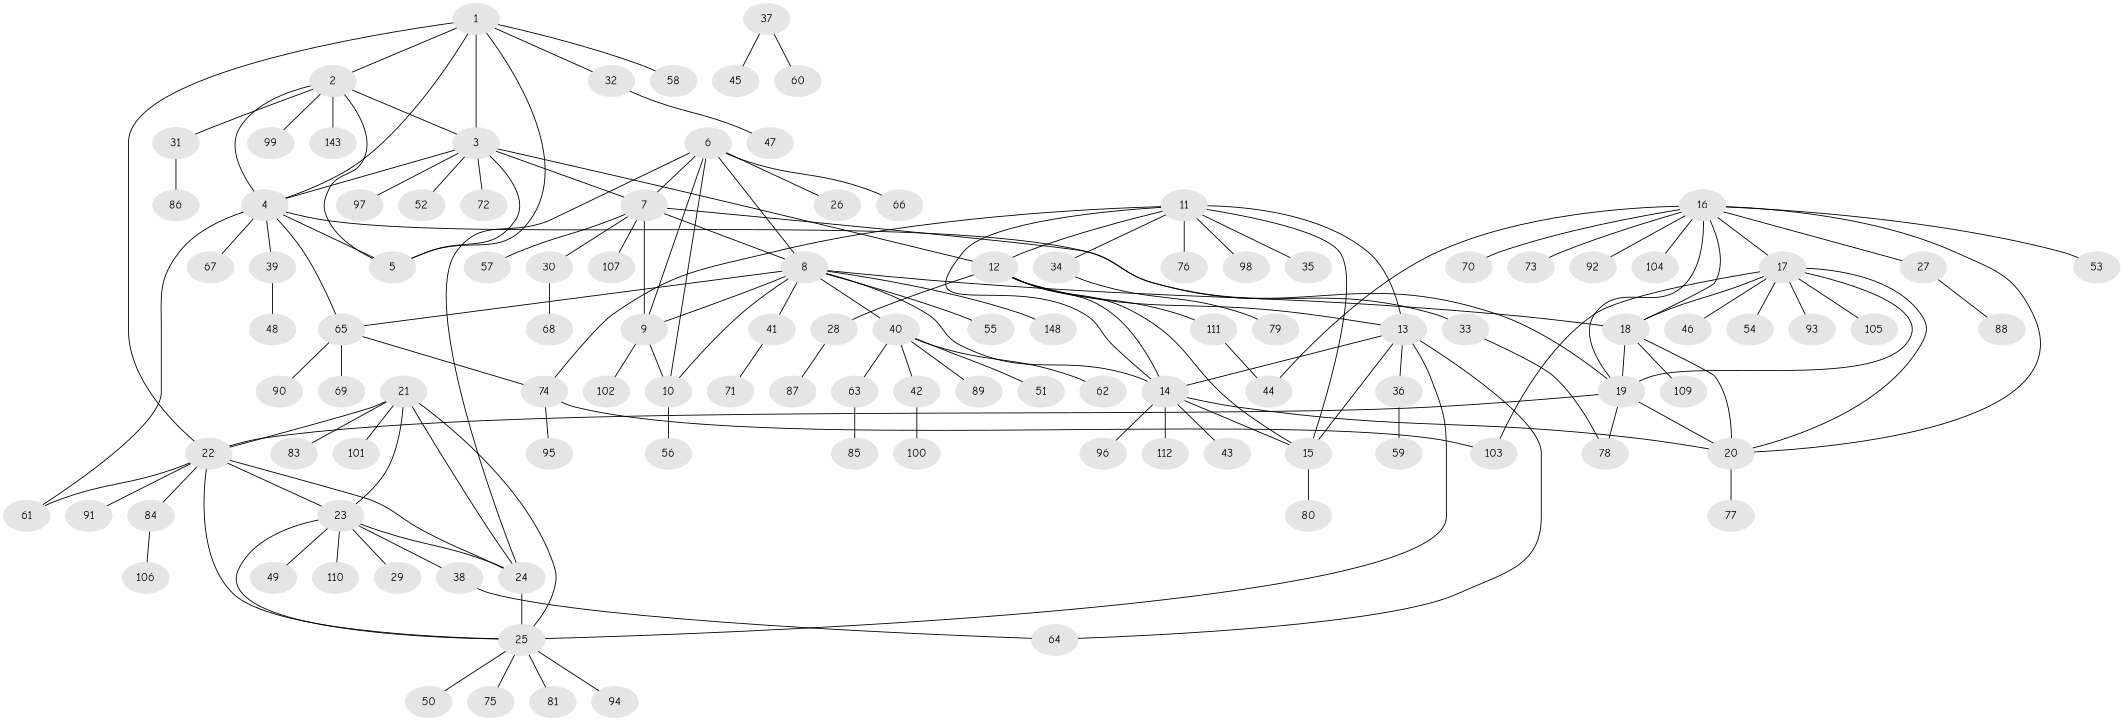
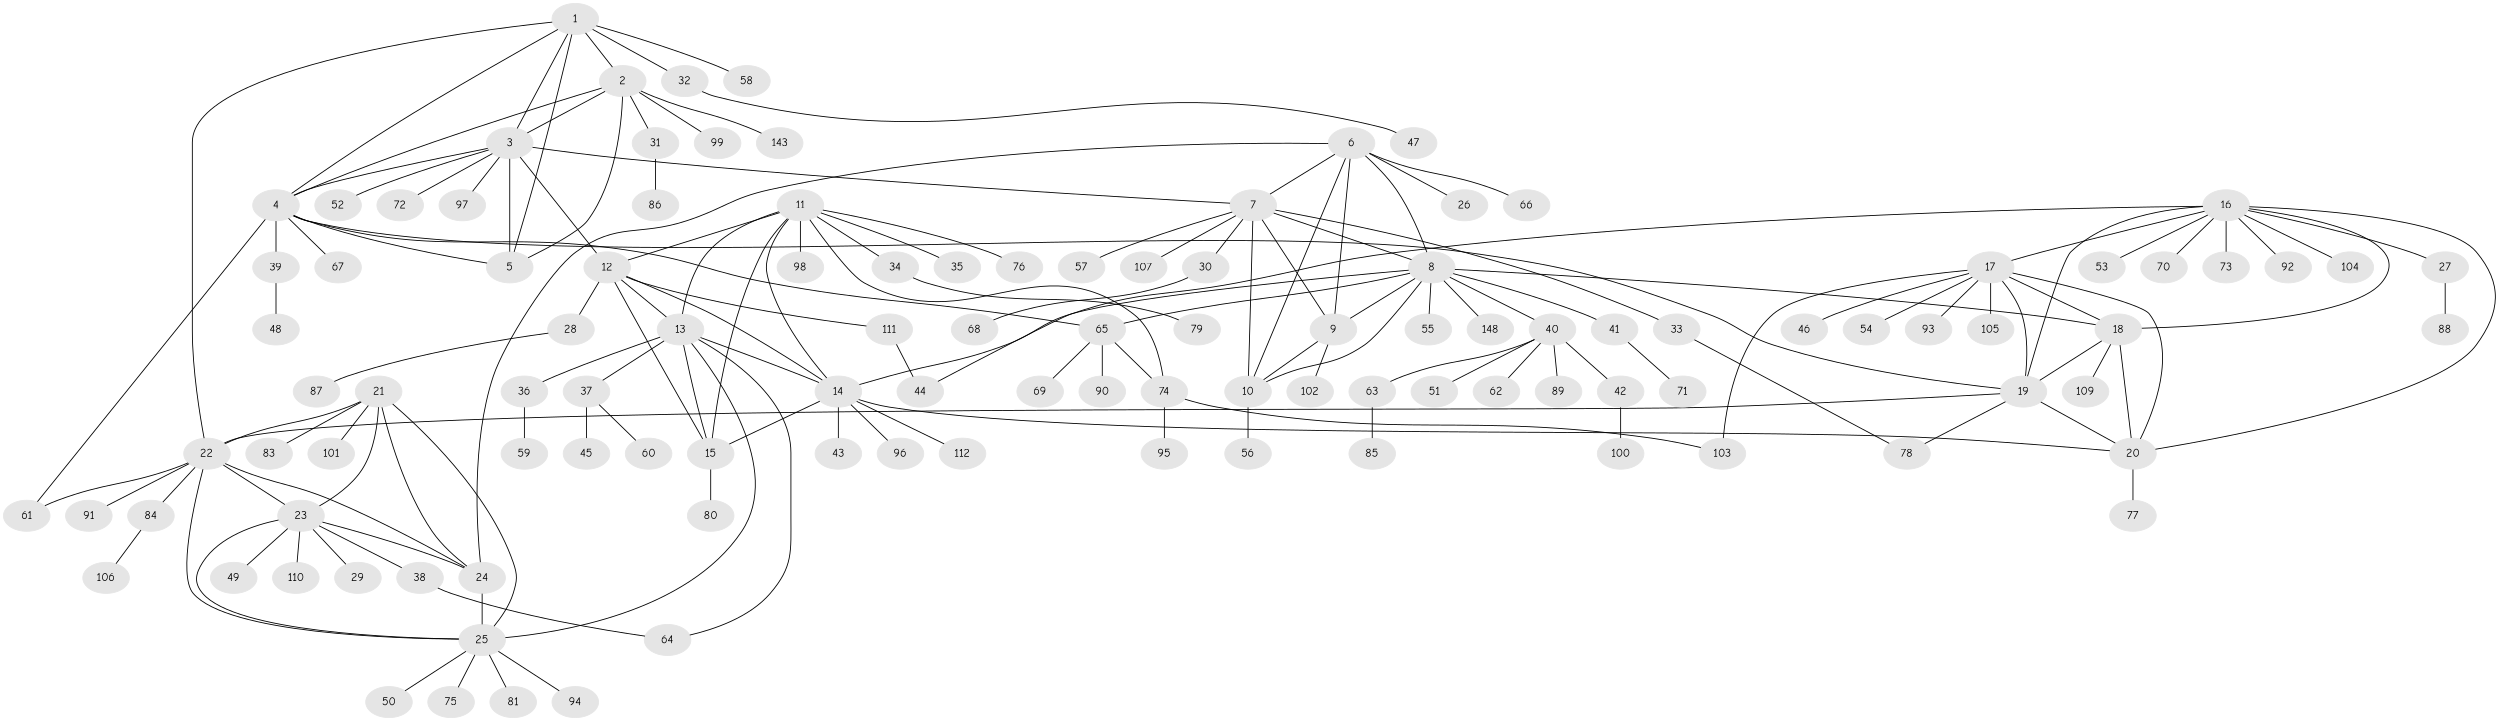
edge "7" -- "10": added
edge "13" -- "37": added
